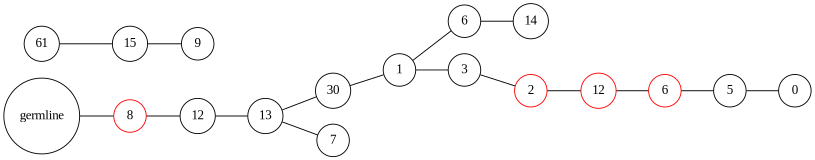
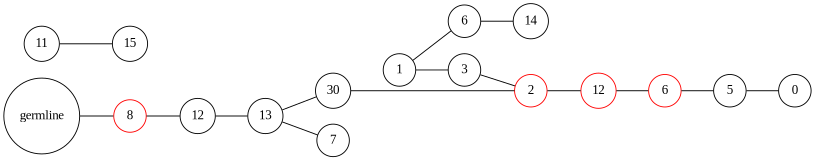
node "61": label "61" -> "11"
node "9": removed
edge "1" -- "30": now "2" -- "30"
